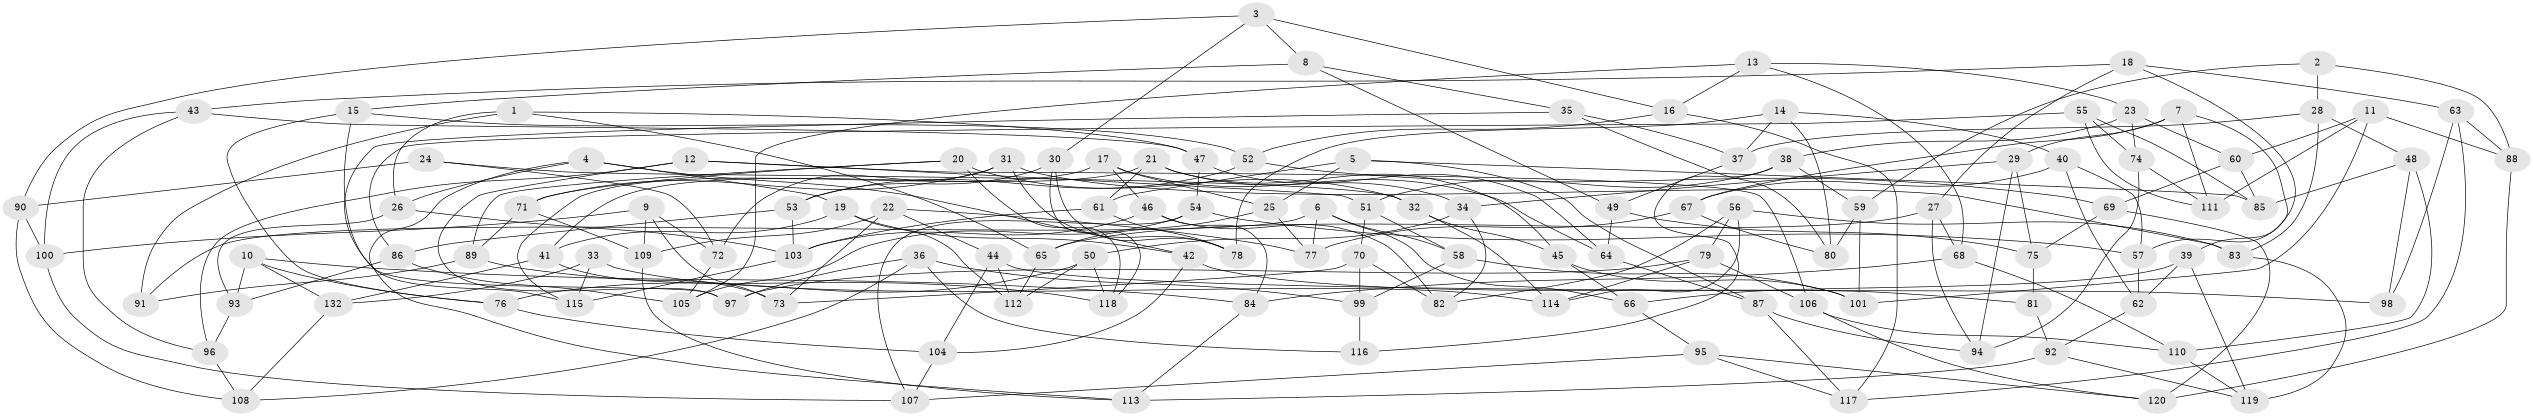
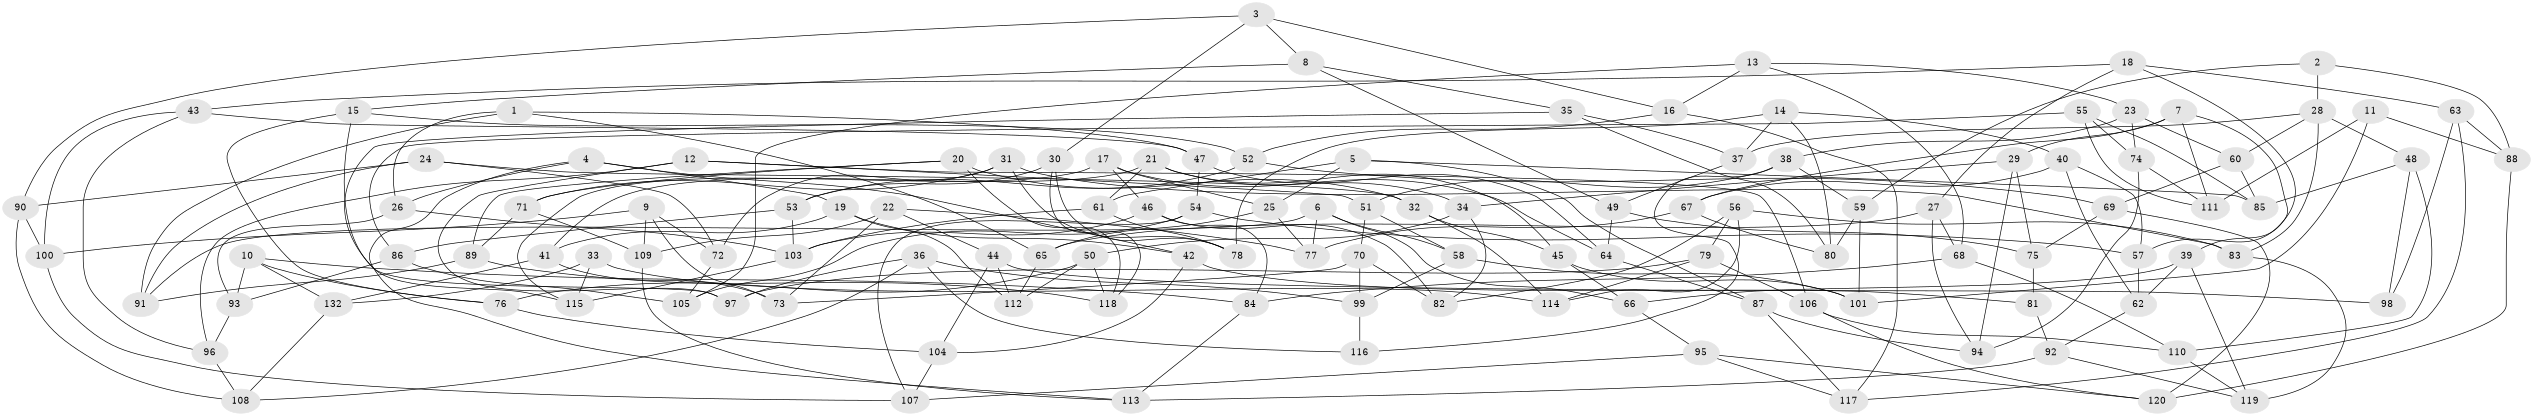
edge "11" -- "60": now "28" -- "60"
edge "24" -- "91": added
